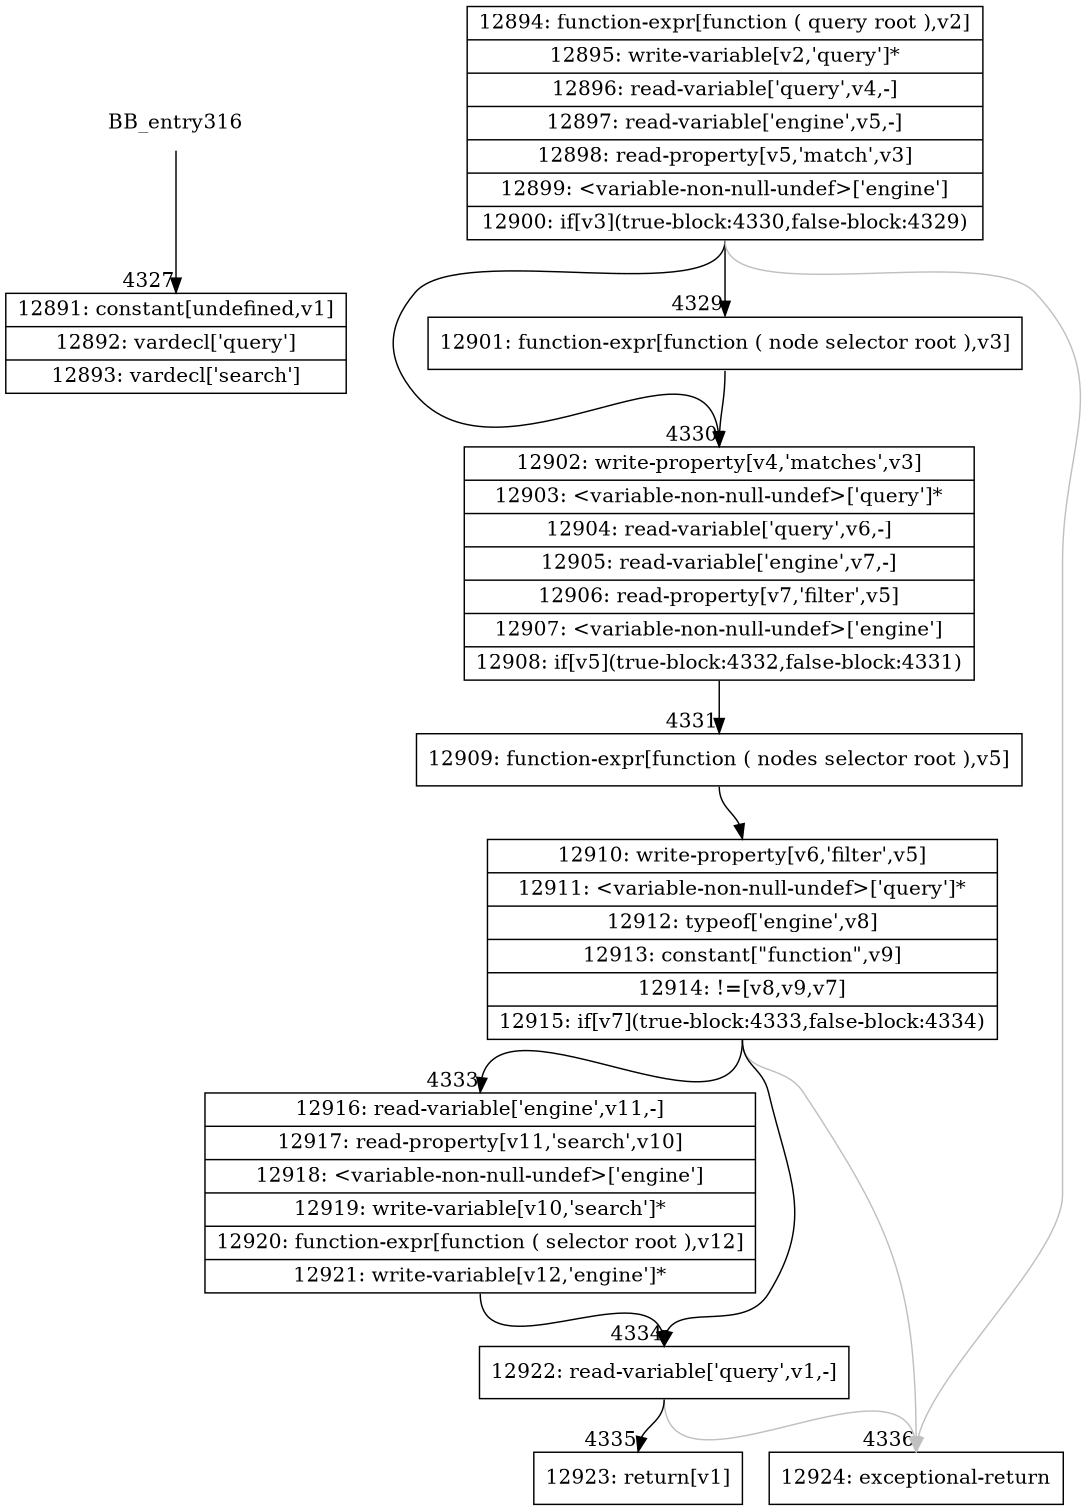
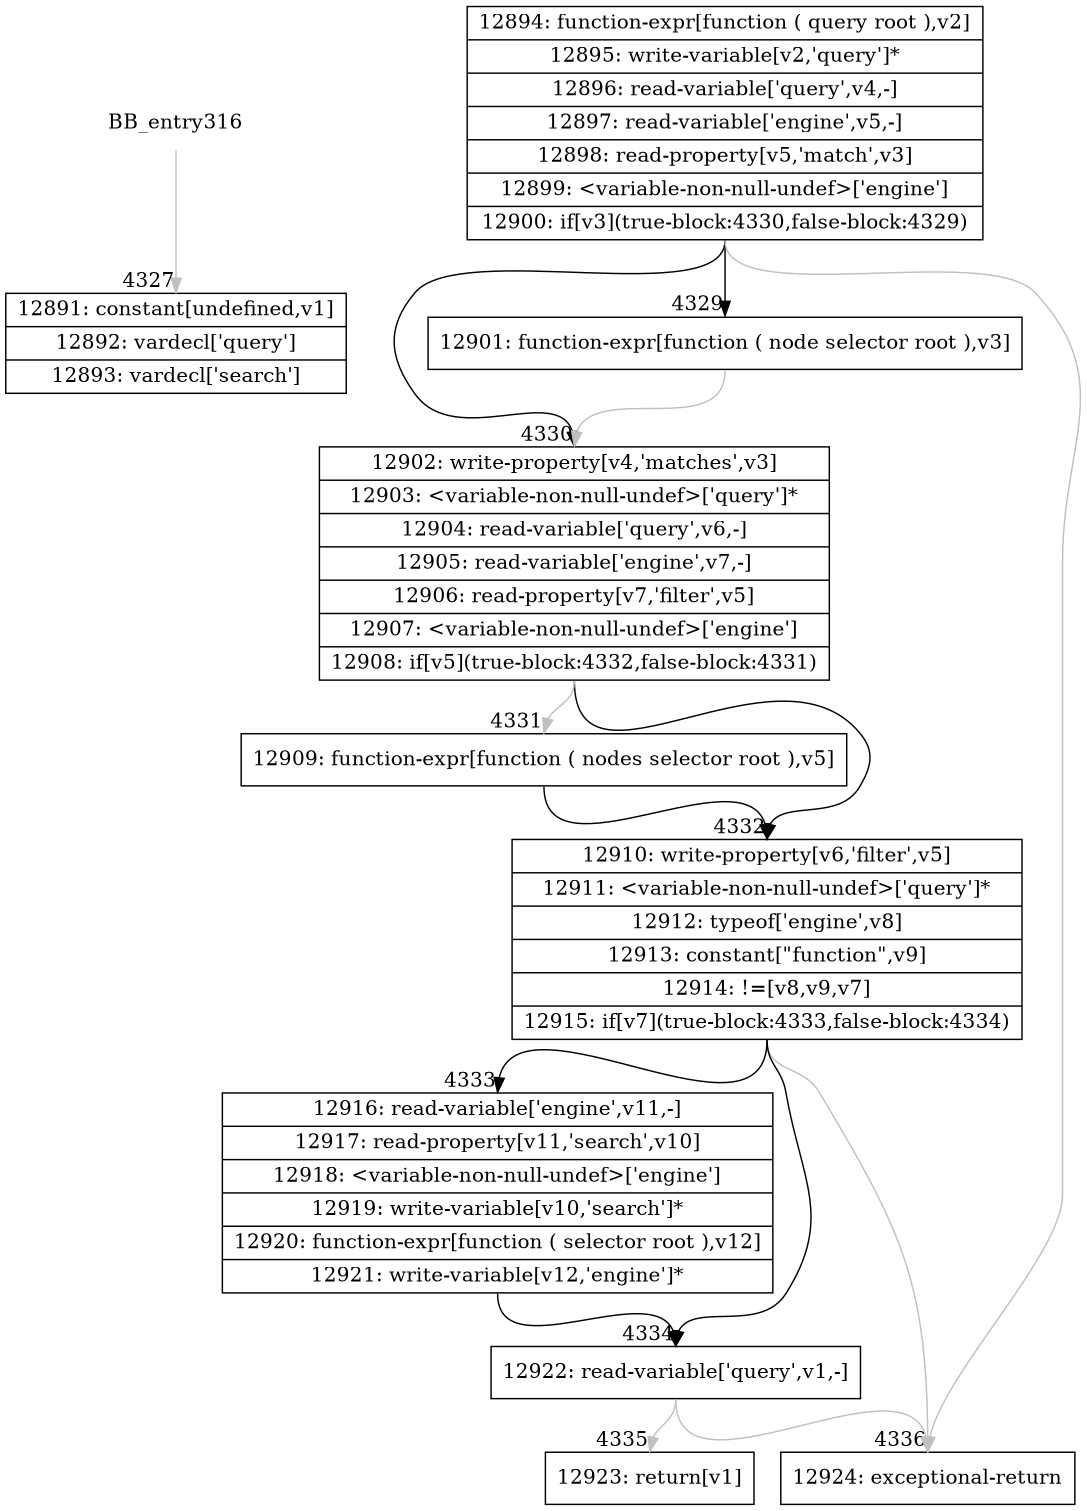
edge "BB_entry316" -> "12891: constant[undefined,v1]": color black -> gray
edge "12901: function-expr[function ( node selector root ),v3]" -> "12902: write-property[v4,'matches',v3]": color black -> gray
edge "12902: write-property[v4,'matches',v3]" -> "12909: function-expr[function ( nodes selector root ),v5]": color black -> gray
edge "12902: write-property[v4,'matches',v3]" -> "12910: write-property[v6,'filter',v5]": added
edge "12922: read-variable['query',v1,-]" -> "12923: return[v1]": color black -> gray
